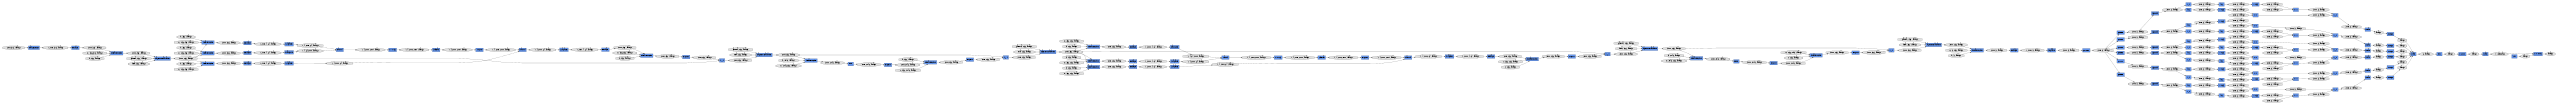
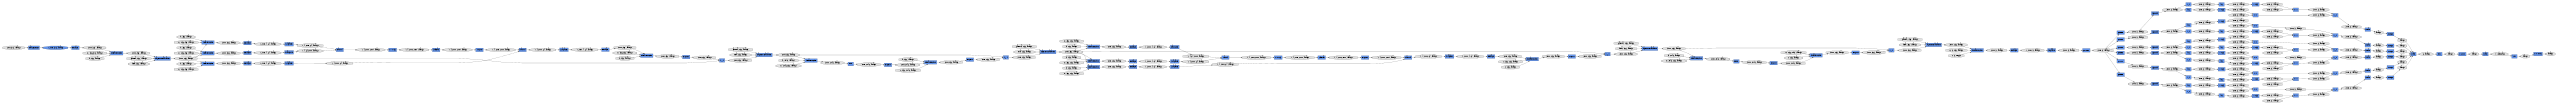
node "(1, 2000, 513), float32": fillcolor #e0e0e0 -> #6495ed
edge "(1), gamma32" -> "_ * 0.0005": now "(1), gamma32" -> "Sum"
node "b: (3), float32": label "b: (3), float32" -> "b: (3), neg32"
